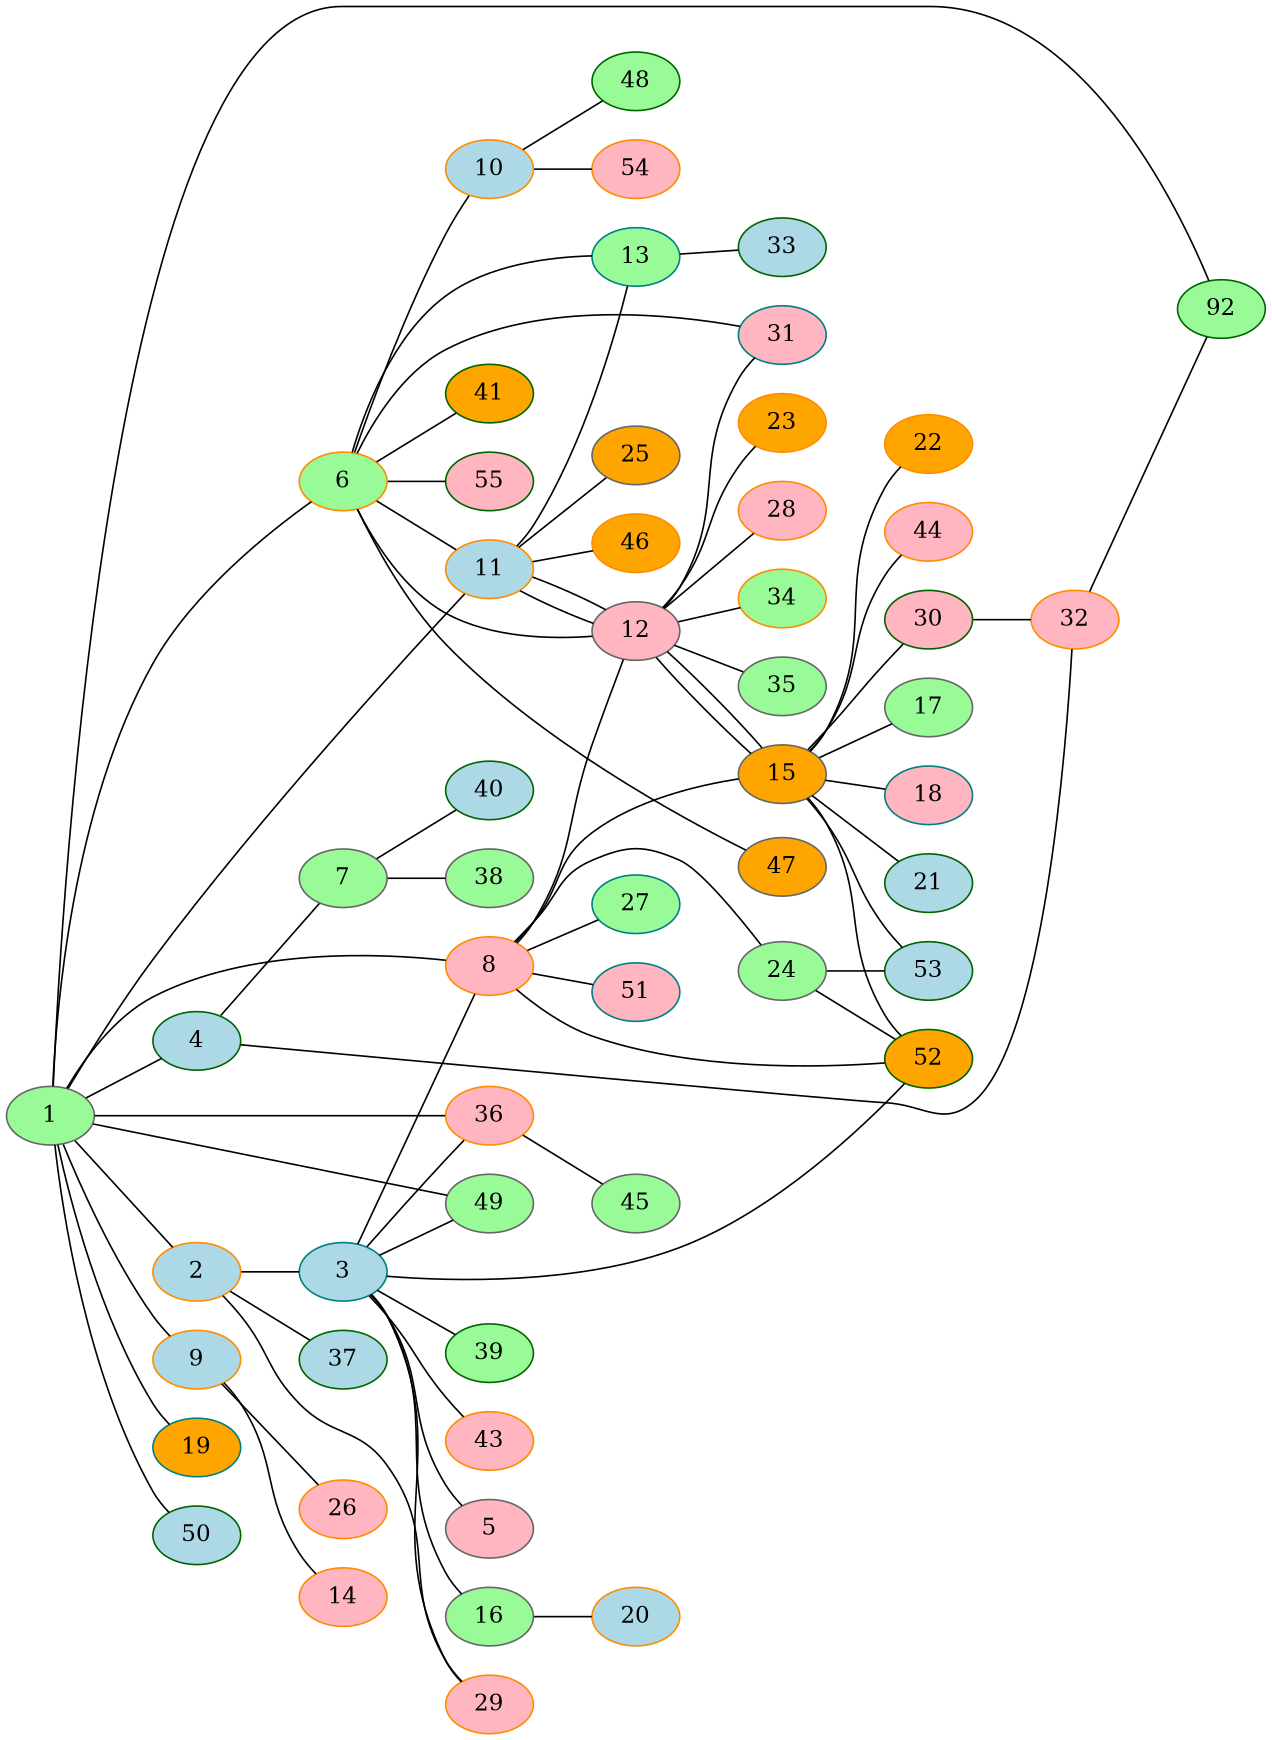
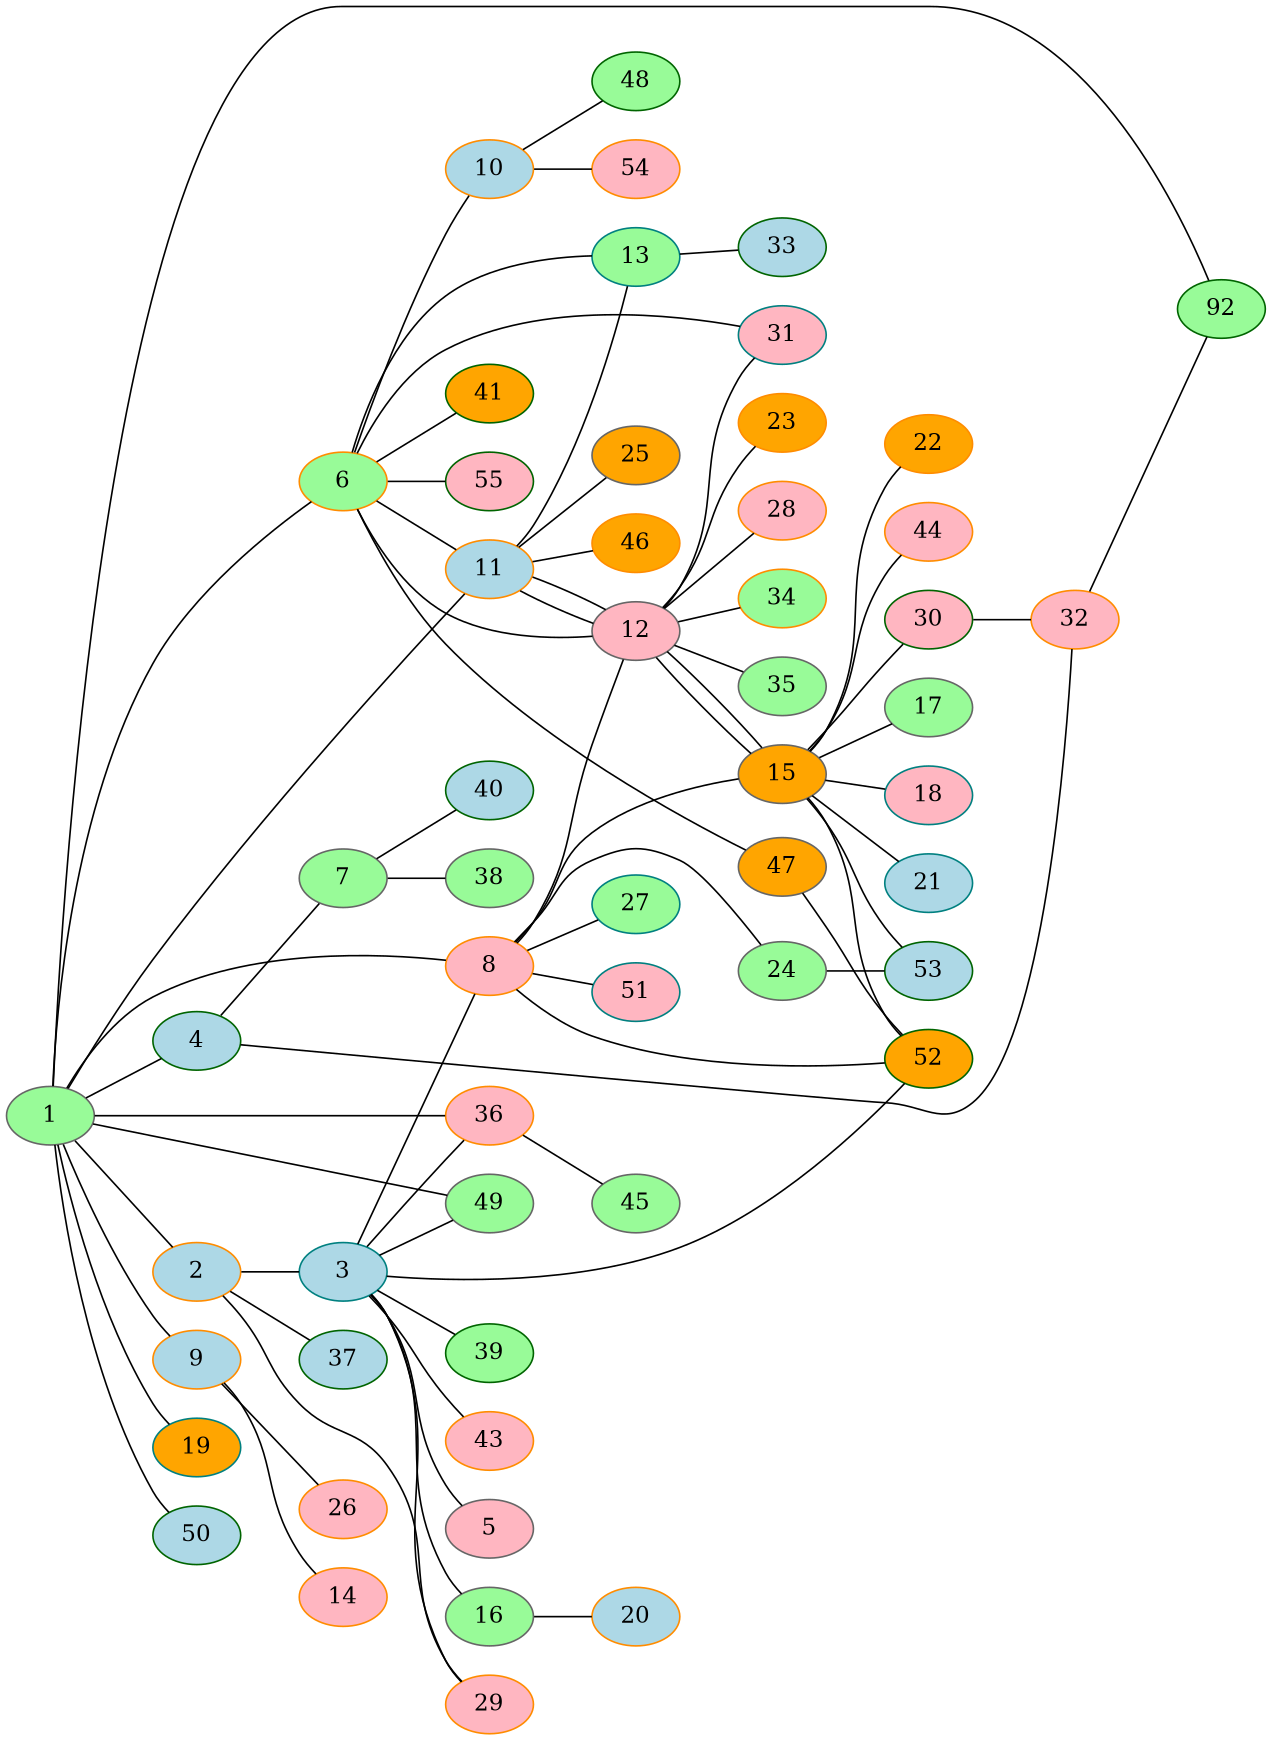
node "21": color darkgreen -> teal
edge "24" -- "52": now "47" -- "52"
